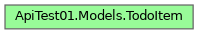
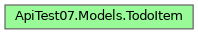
node "ApiTest01.Models.TodoItem": label "ApiTest01.Models.TodoItem" -> "ApiTest07.Models.TodoItem"
